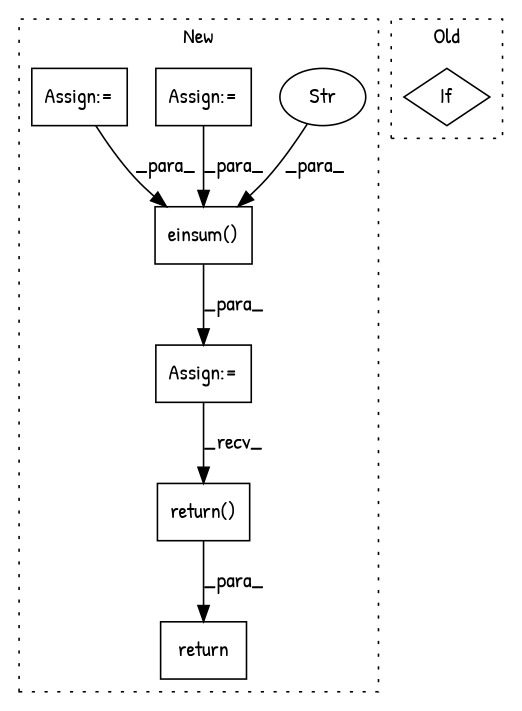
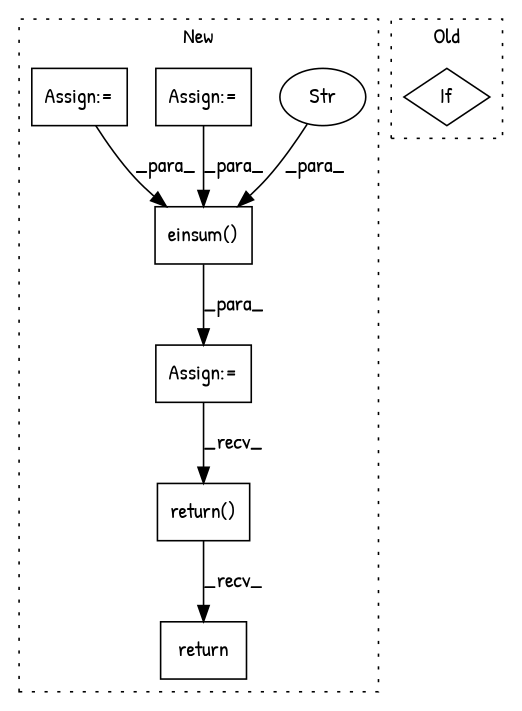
edge "return()" -> "return": label "_para_" -> "_recv_"
